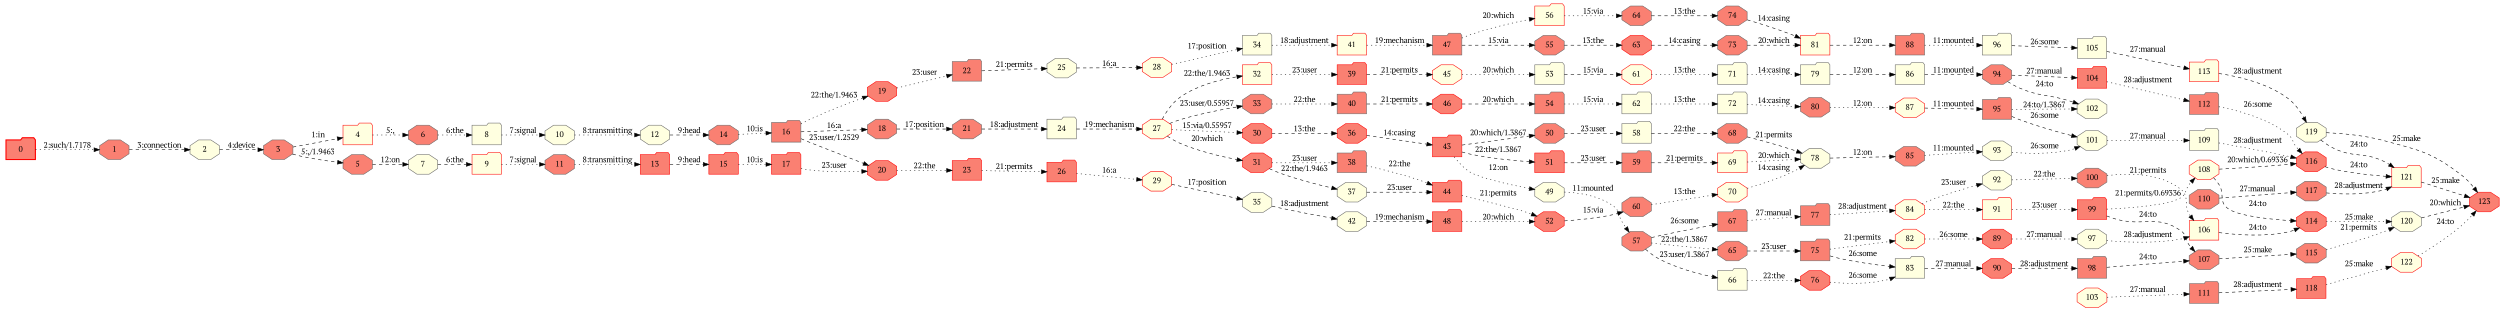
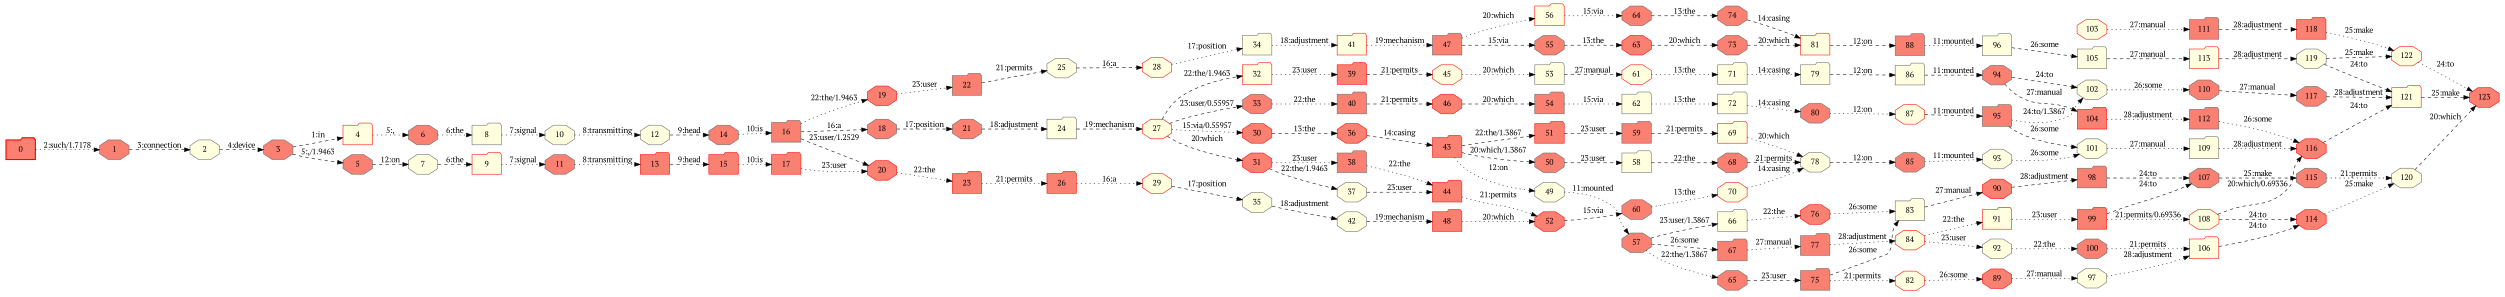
edge "63" -> "73": label "14:casing" -> "20:which"
edge "53" -> "61": label "15:via" -> "27:manual"
edge "102" -> "110": added, label "26:some"
edge "119" -> "123": now "119" -> "122"
